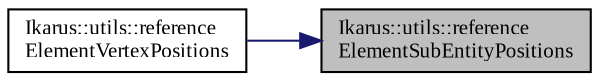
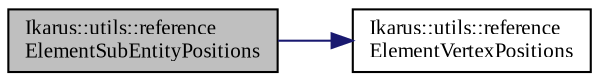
edge "Ikarus::utils::reference ElementVertexPositions" -> "Ikarus::utils::reference ElementSubEntityPositions": reversed
